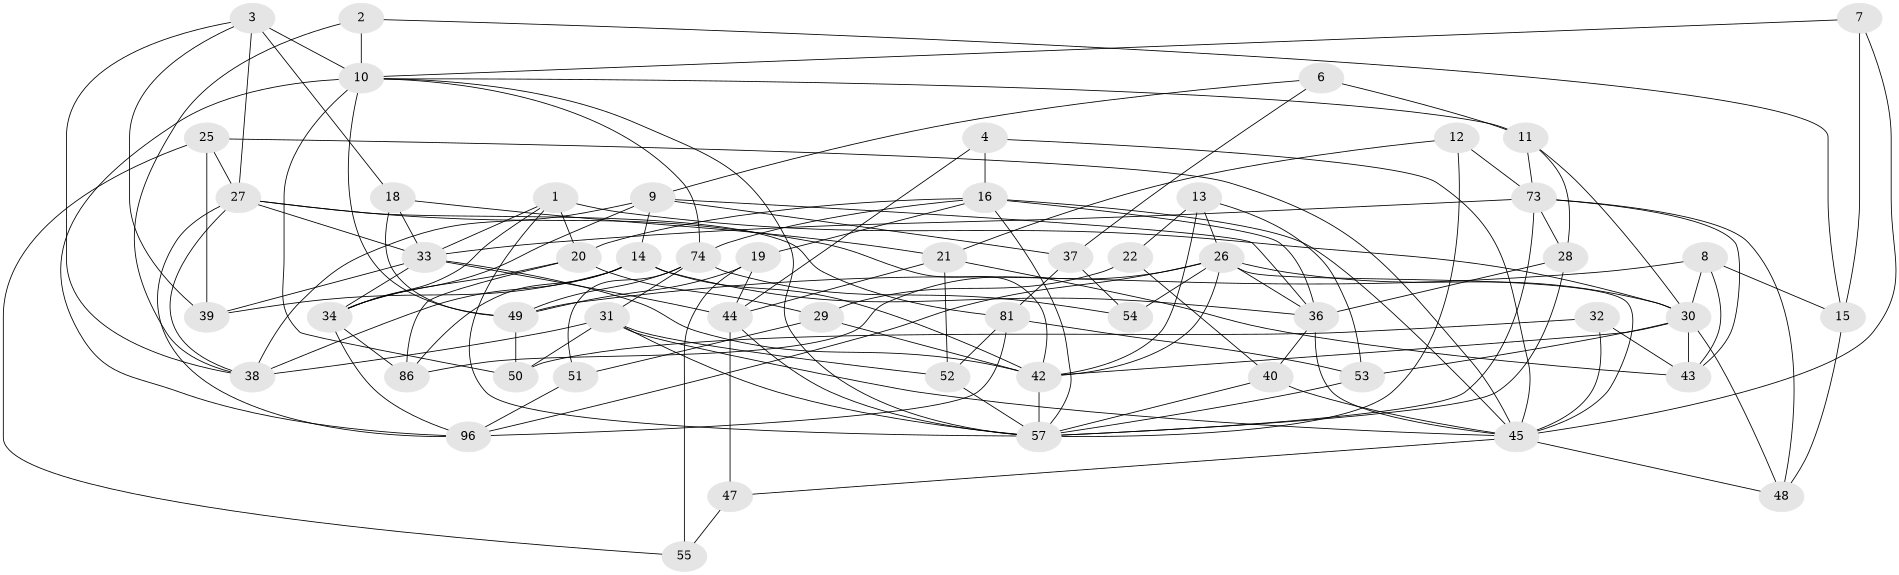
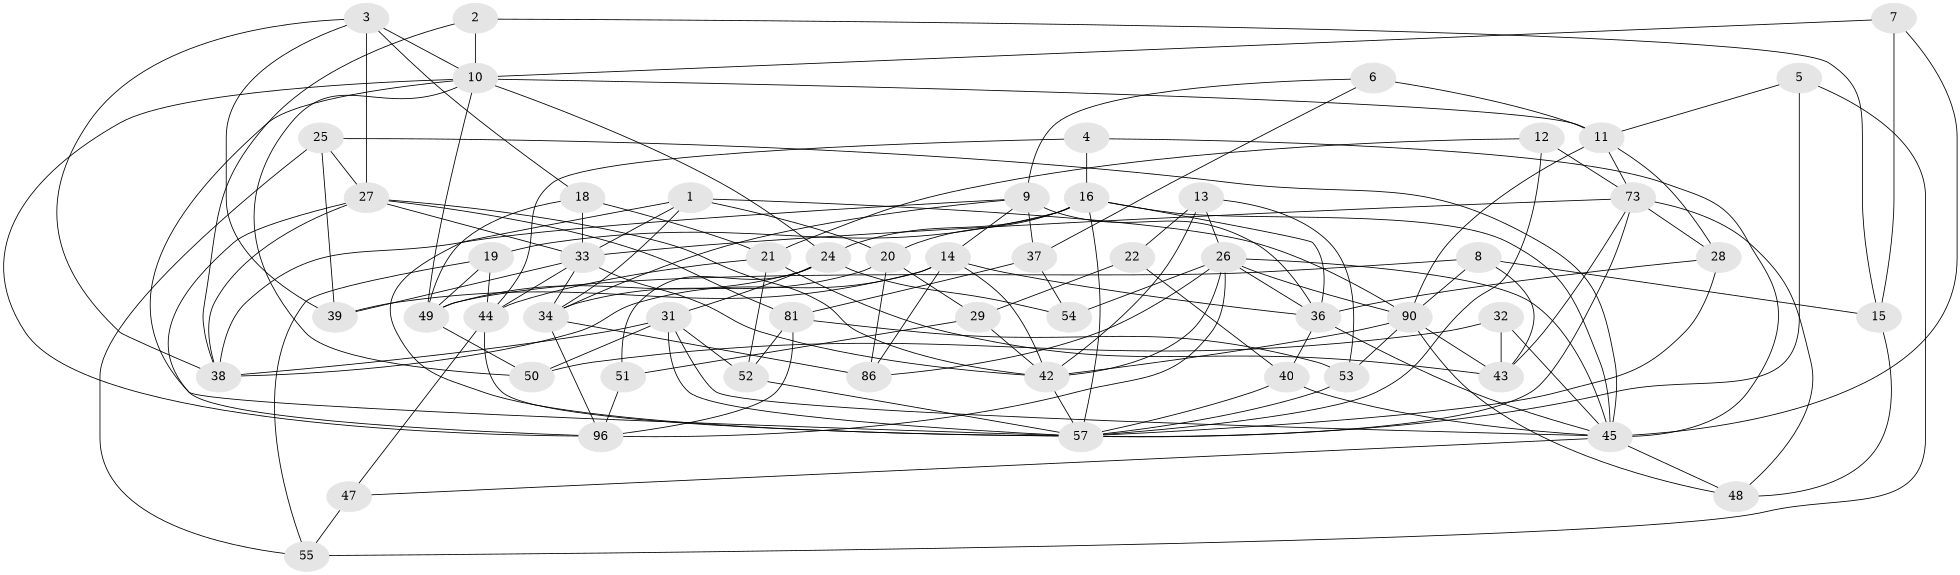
node "5": added
node "74": label "74" -> "24"
node "30": label "30" -> "90"
